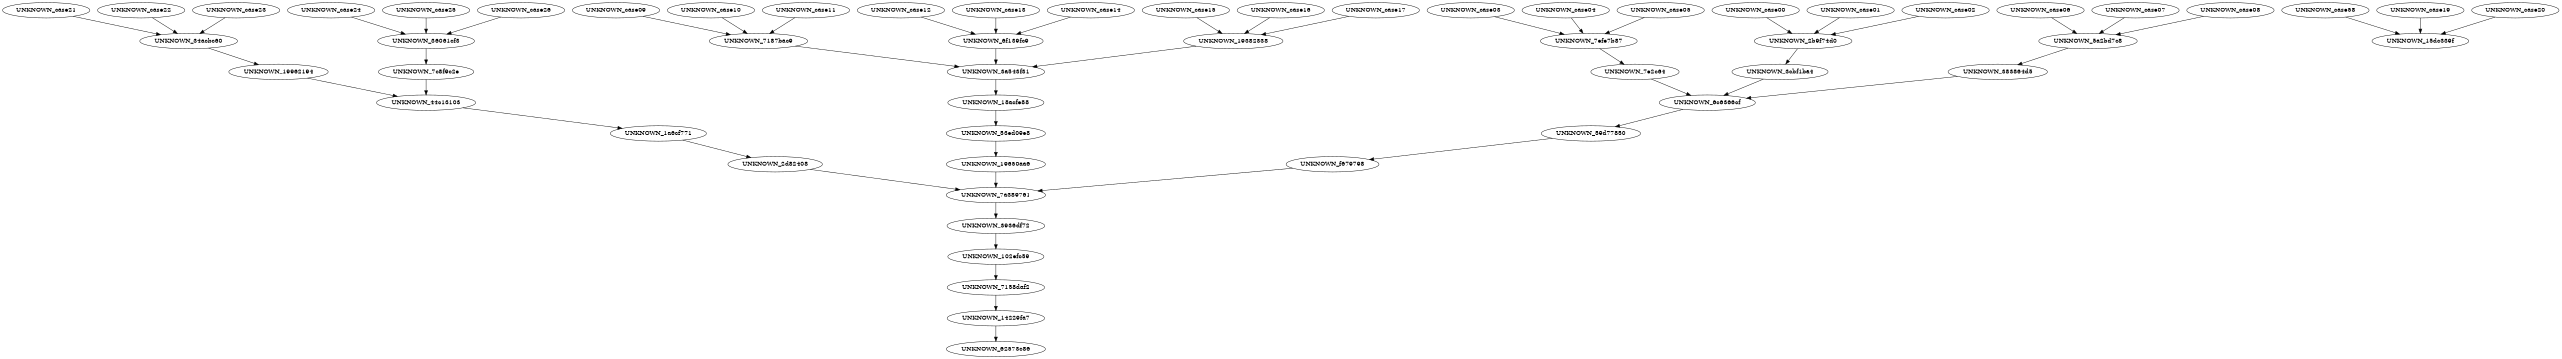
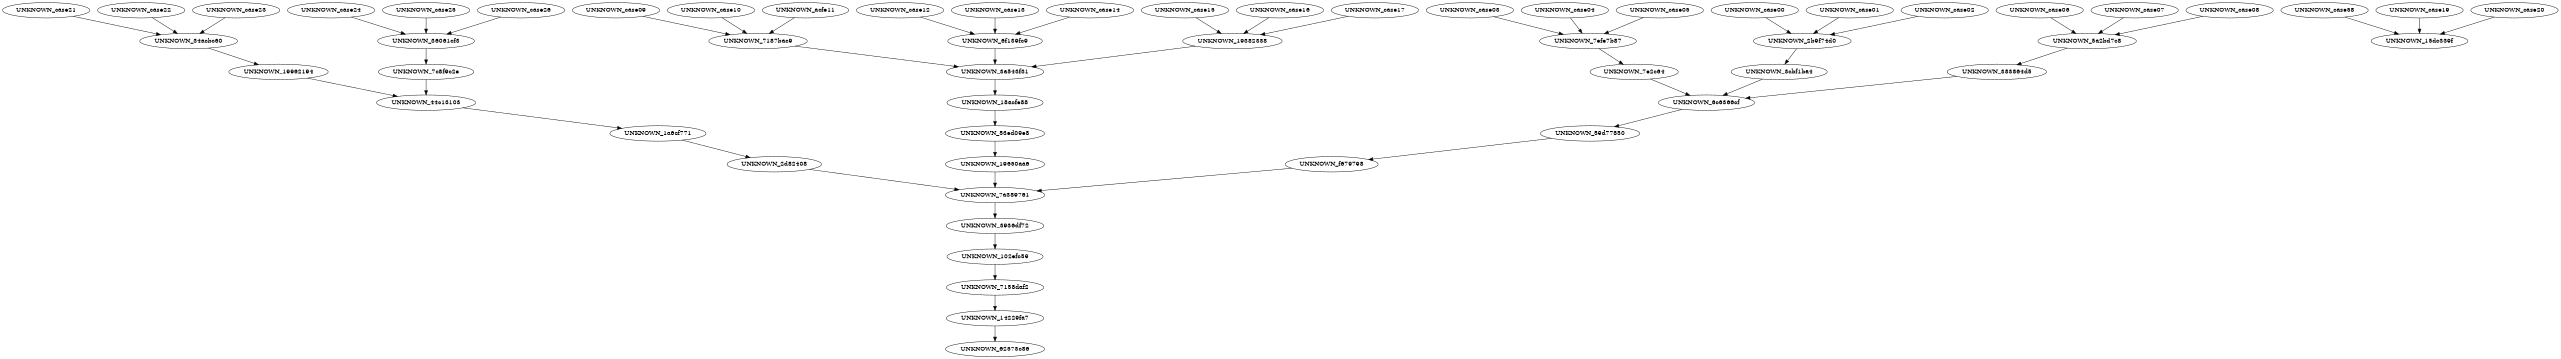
node "UNKNOWN_case11": label "UNKNOWN_case11" -> "UNKNOWN_acfe11"
